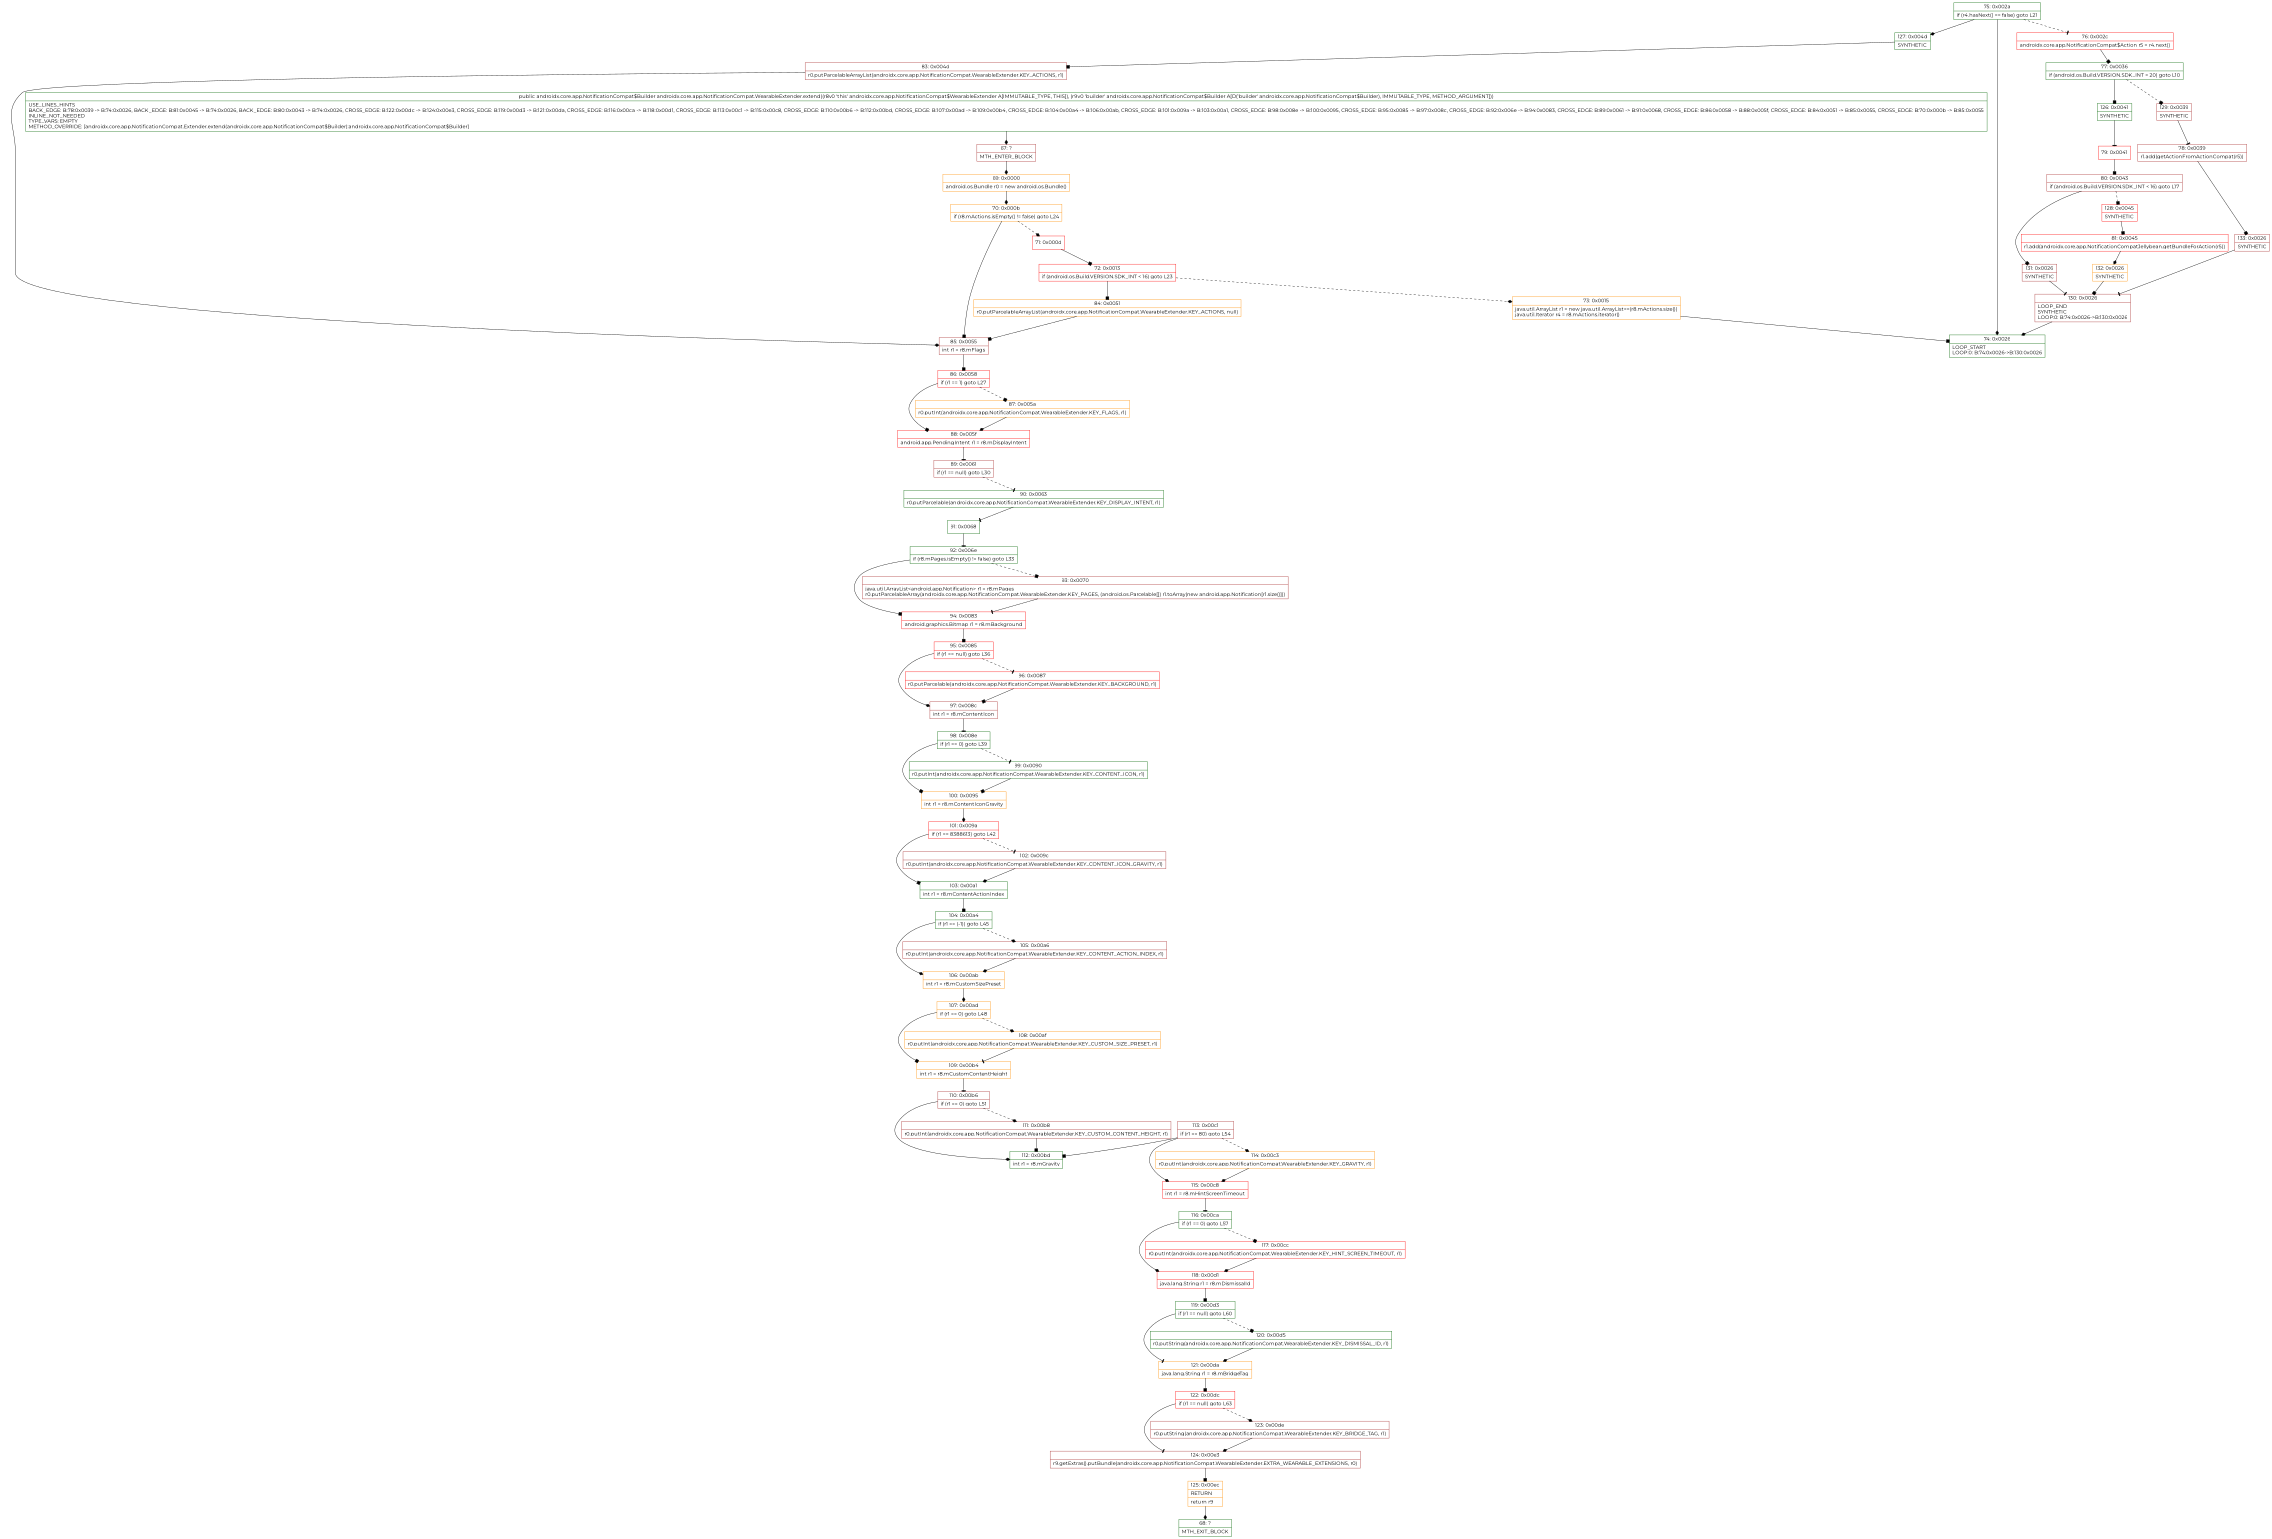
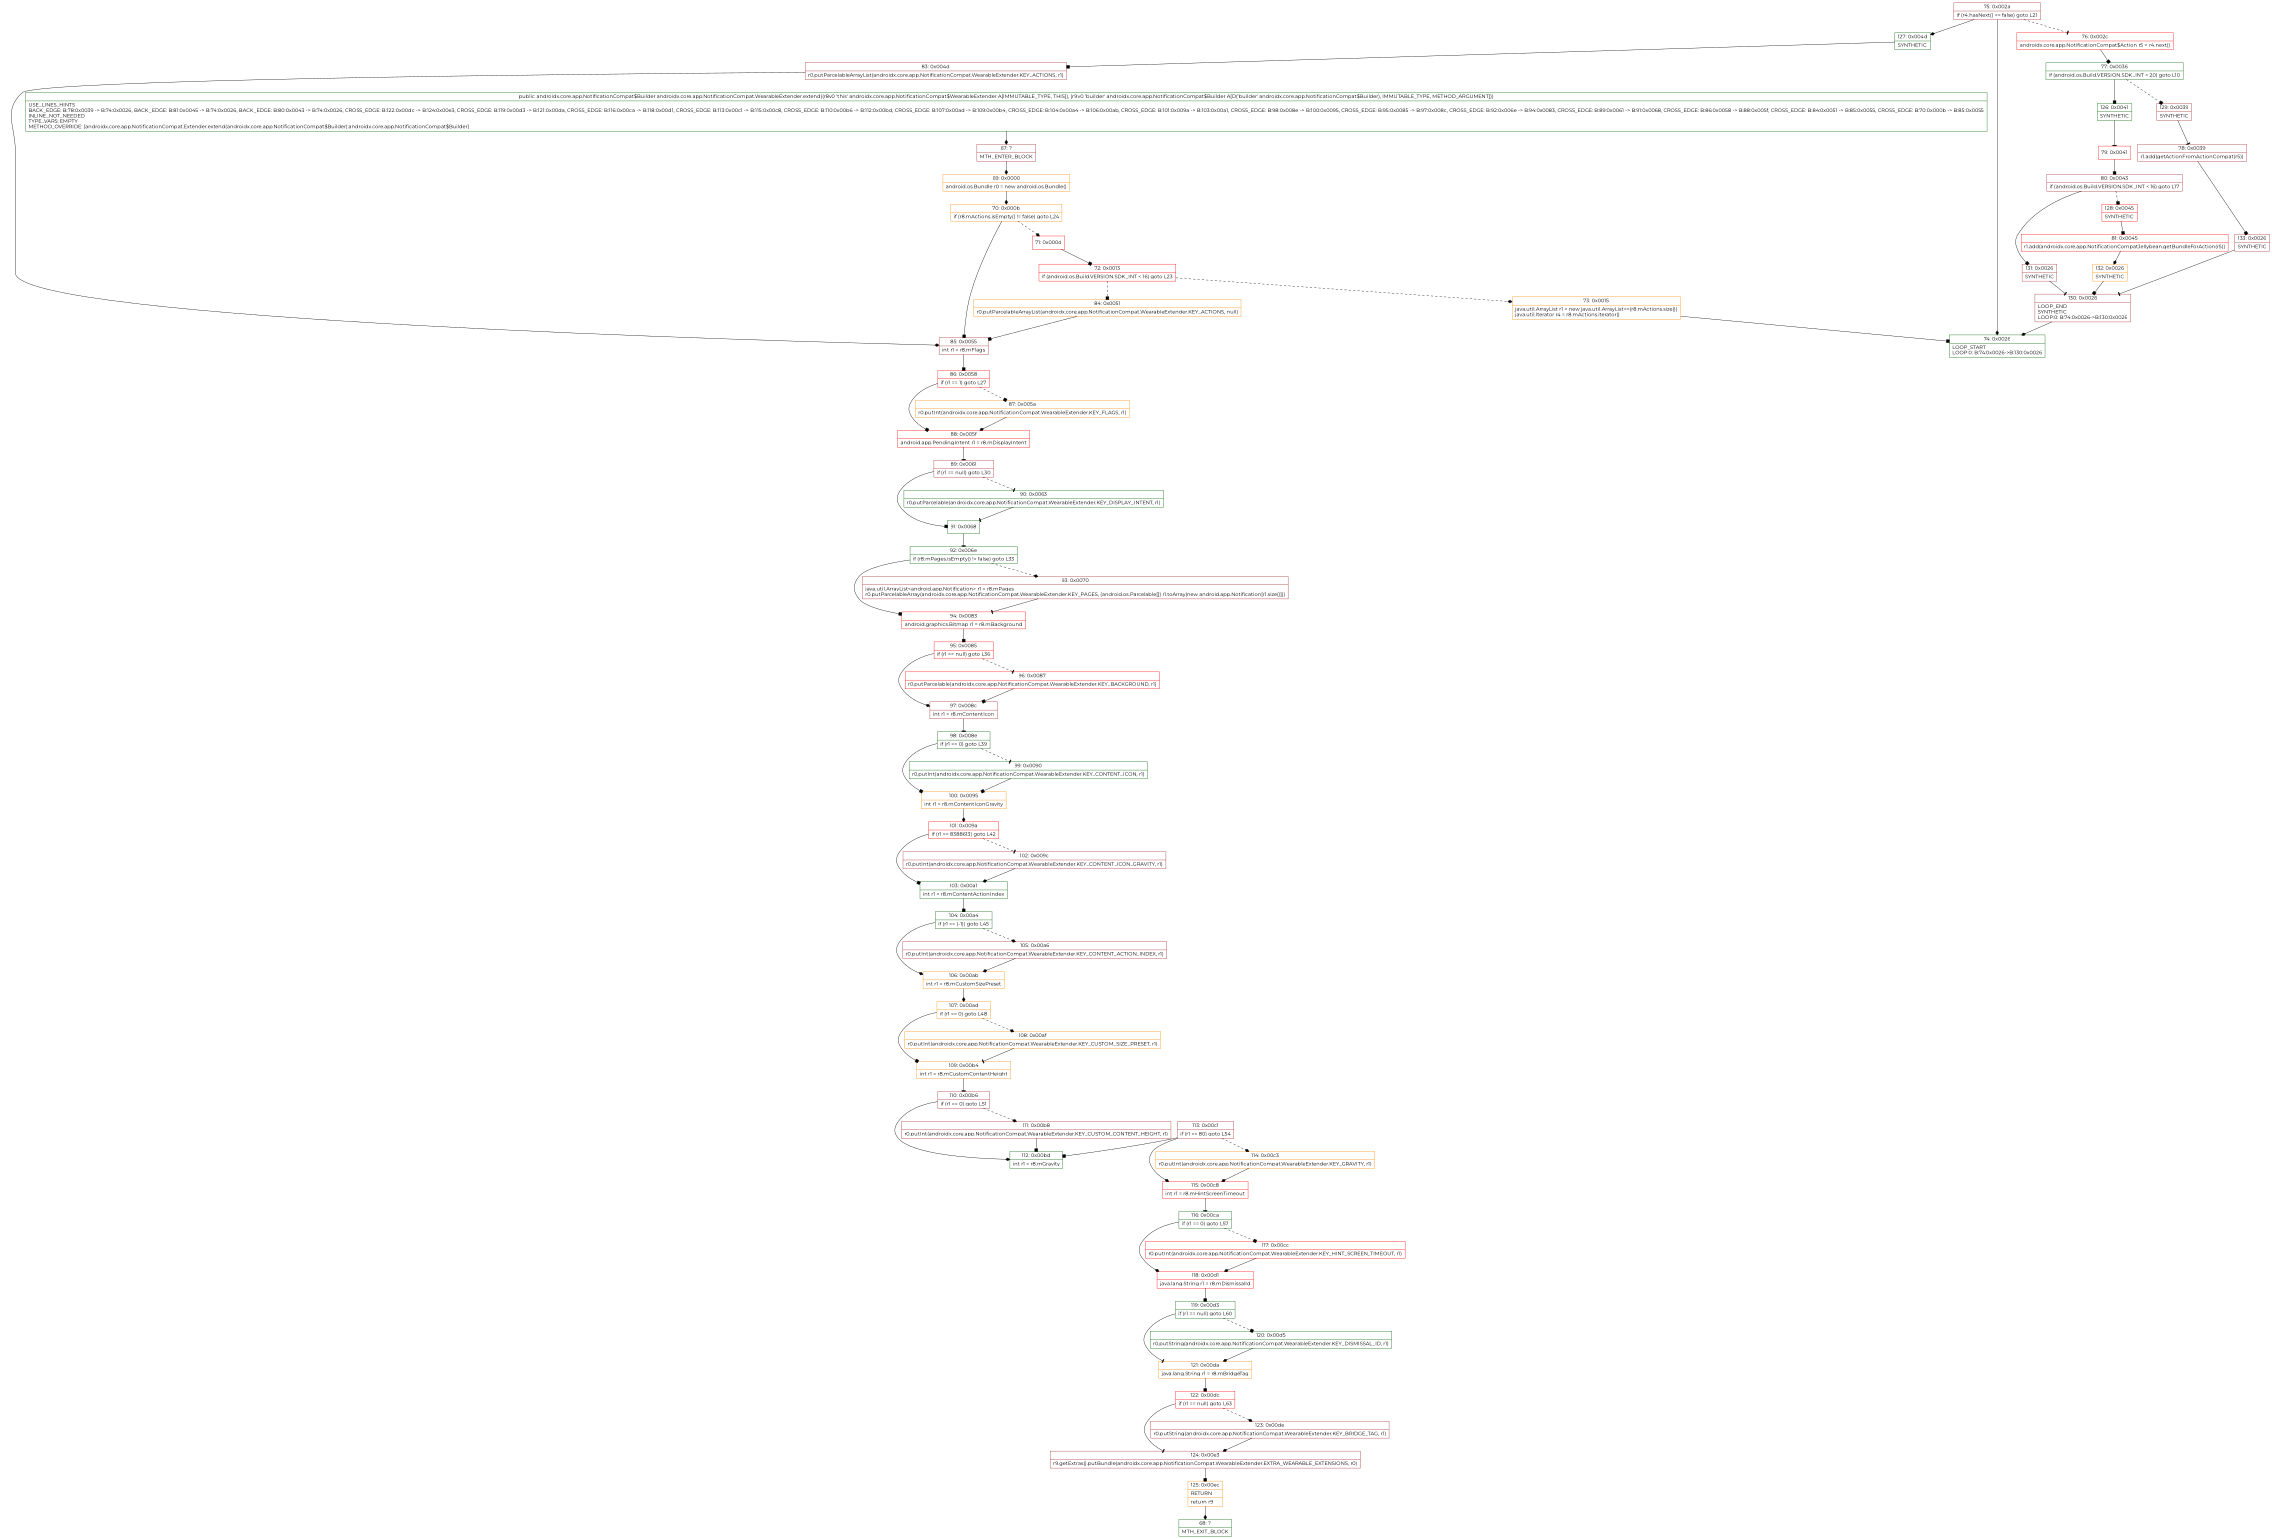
node "75: 0x002a": color darkgreen -> brown
edge "72: 0x0013" -> "84: 0x0051": style solid -> dashed
edge "89: 0x0061" -> "91: 0x0068": added
edge "92: 0x006e" -> "93: 0x0070": arrowhead box -> diamond
